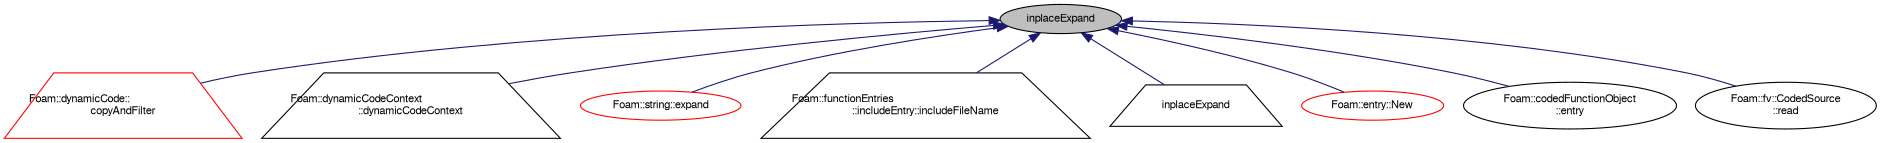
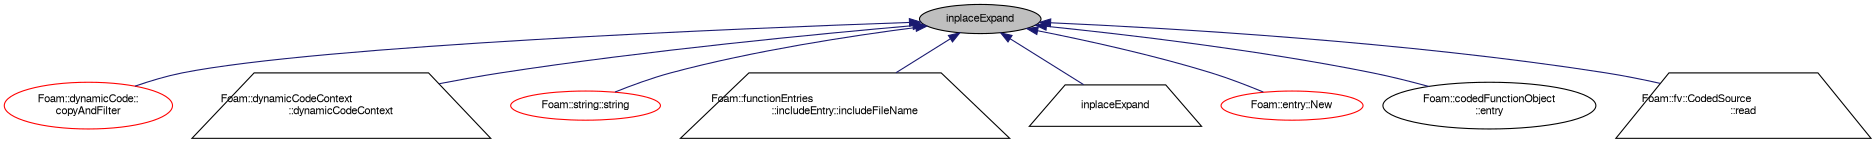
node "Foam::dynamicCode:: copyAndFilter": shape trapezium -> ellipse
node "Foam::string::expand": label "Foam::string::expand" -> "Foam::string::string"
node "Foam::fv::CodedSource ::read": shape ellipse -> trapezium
